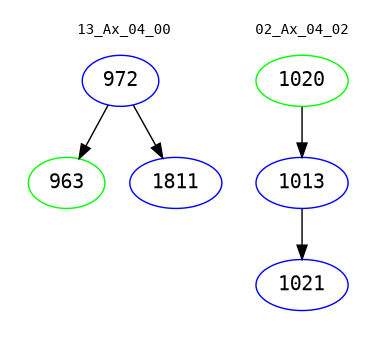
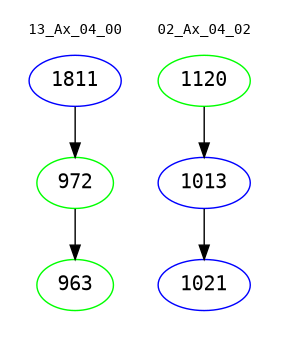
node "972": color blue -> green
node "1020": label "1020" -> "1120"
edge "972" -> "1811": reversed
